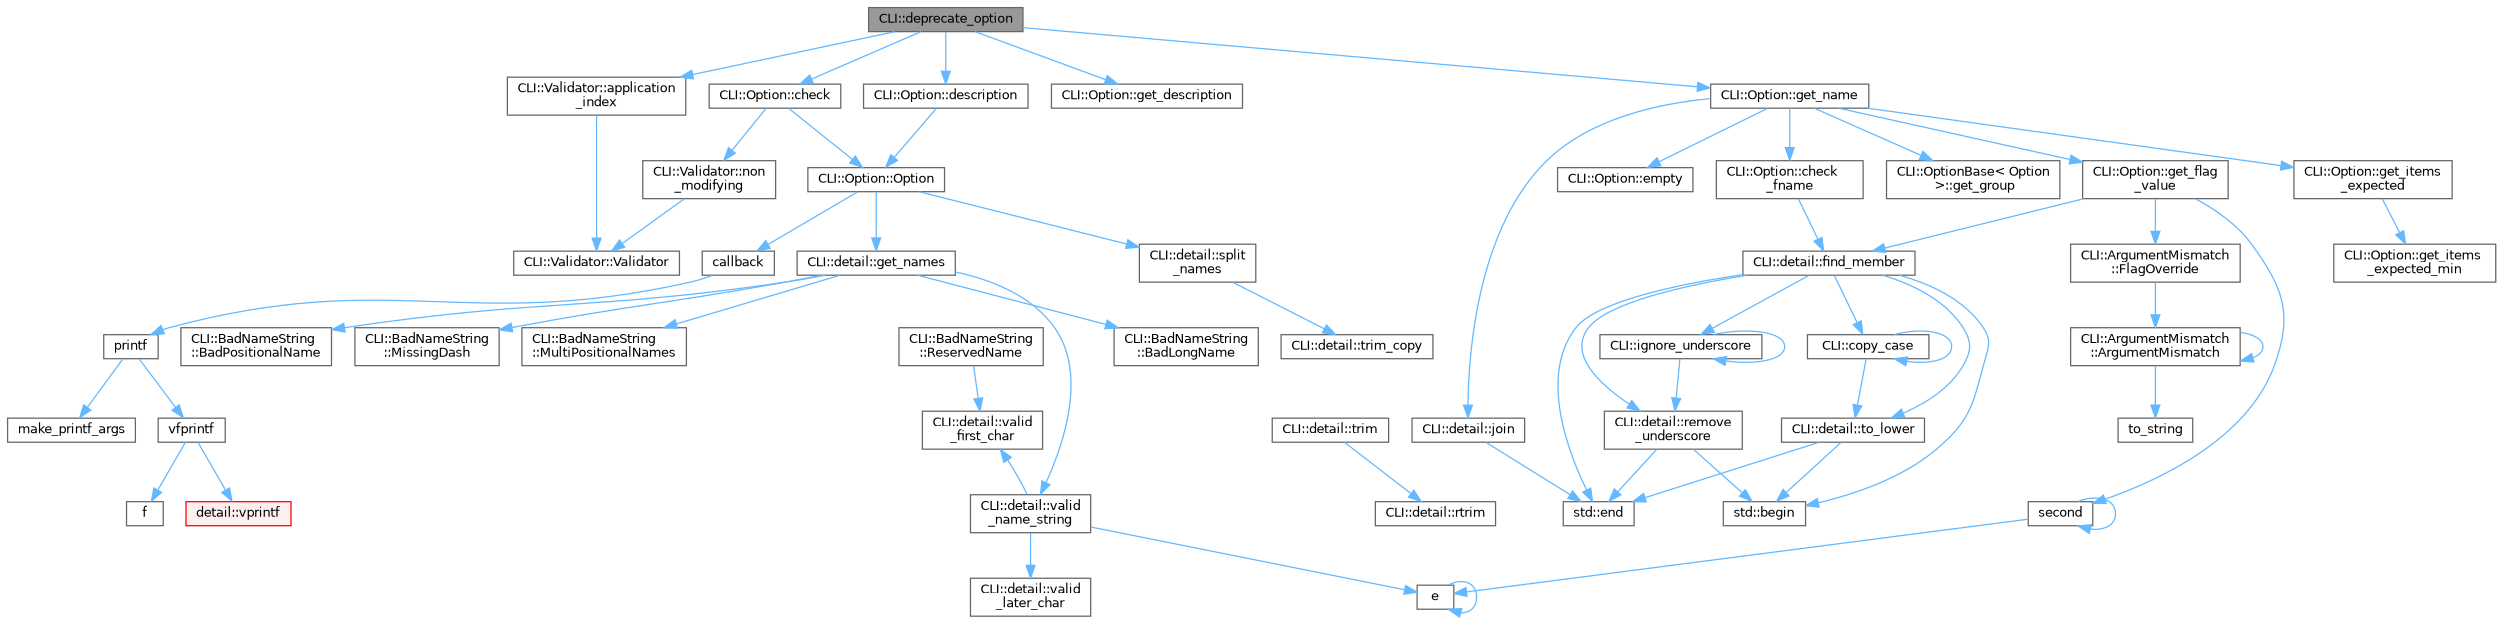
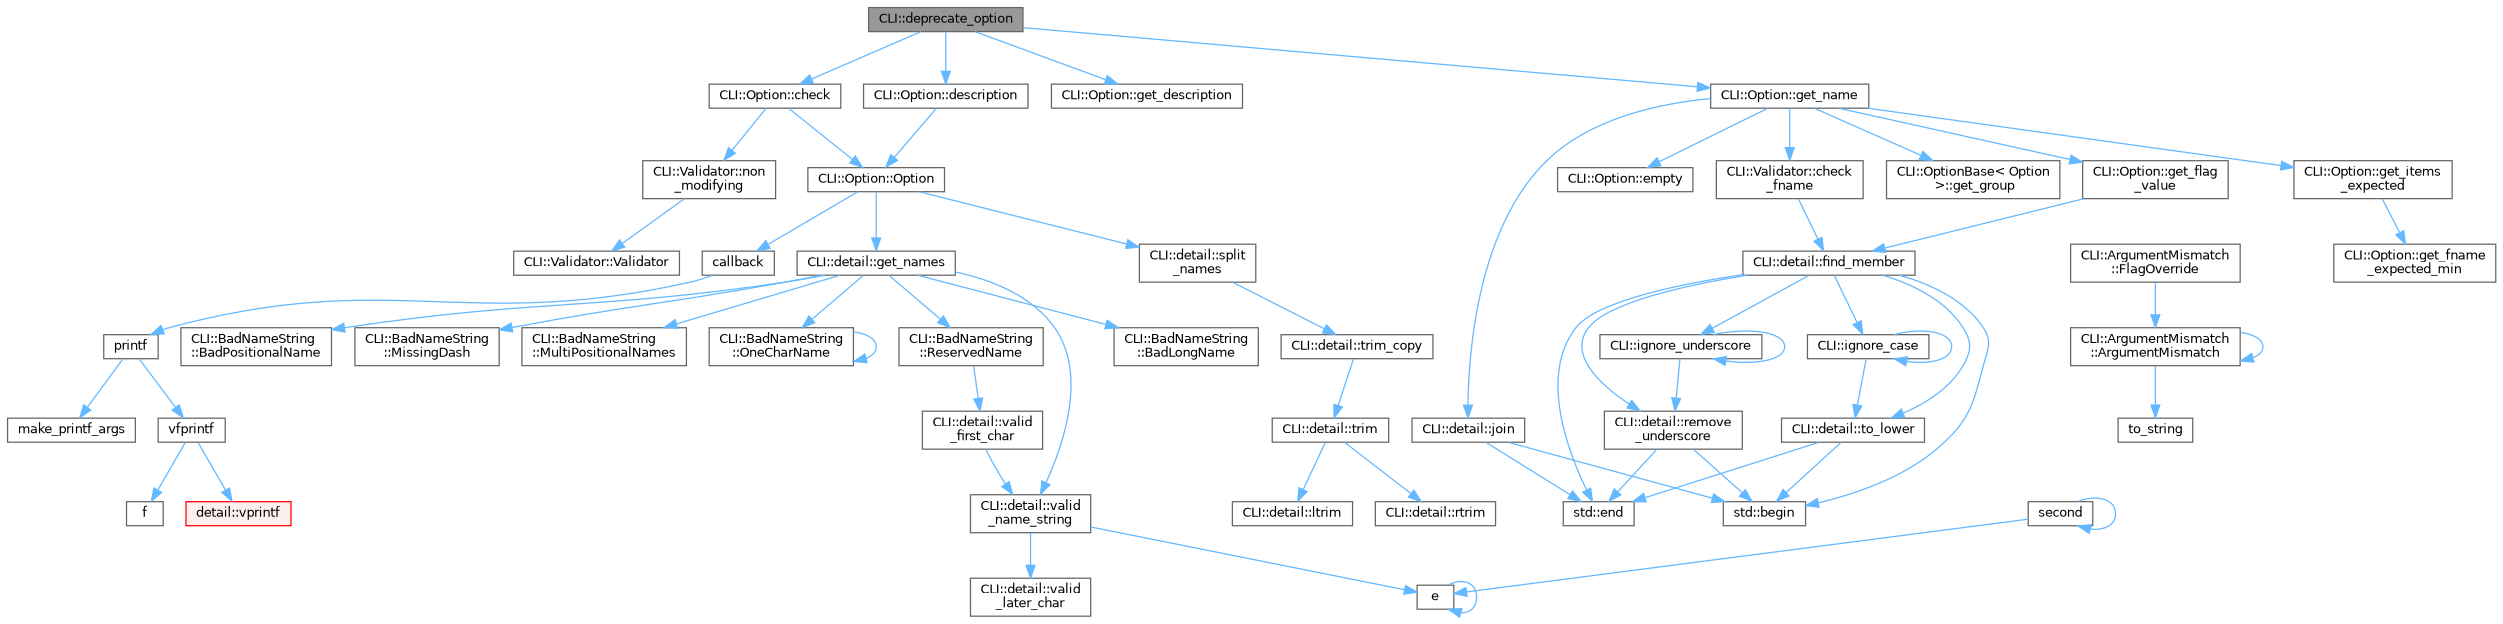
node "CLI::Validator::application _index": removed
node "CLI::Option::check _fname": label "CLI::Option::check _fname" -> "CLI::Validator::check _fname"
edge "CLI::Option::get_flag _value" -> "CLI::ArgumentMismatch ::FlagOverride": removed
node "CLI::Option::get_items _expected_min": label "CLI::Option::get_items _expected_min" -> "CLI::Option::get_fname _expected_min"
edge "CLI::detail::get_names" -> "CLI::BadNameString ::ReservedName": added
node "CLI::BadNameString ::OneCharName": added
node "CLI::copy_case": label "CLI::copy_case" -> "CLI::ignore_case"
edge "CLI::Option::get_flag _value" -> "second": removed
edge "CLI::detail::trim_copy" -> "CLI::detail::trim": added
edge "CLI::detail::join" -> "std::begin": added
edge "CLI::detail::valid _name_string" -> "CLI::detail::valid _first_char": reversed
node "CLI::detail::ltrim": added
